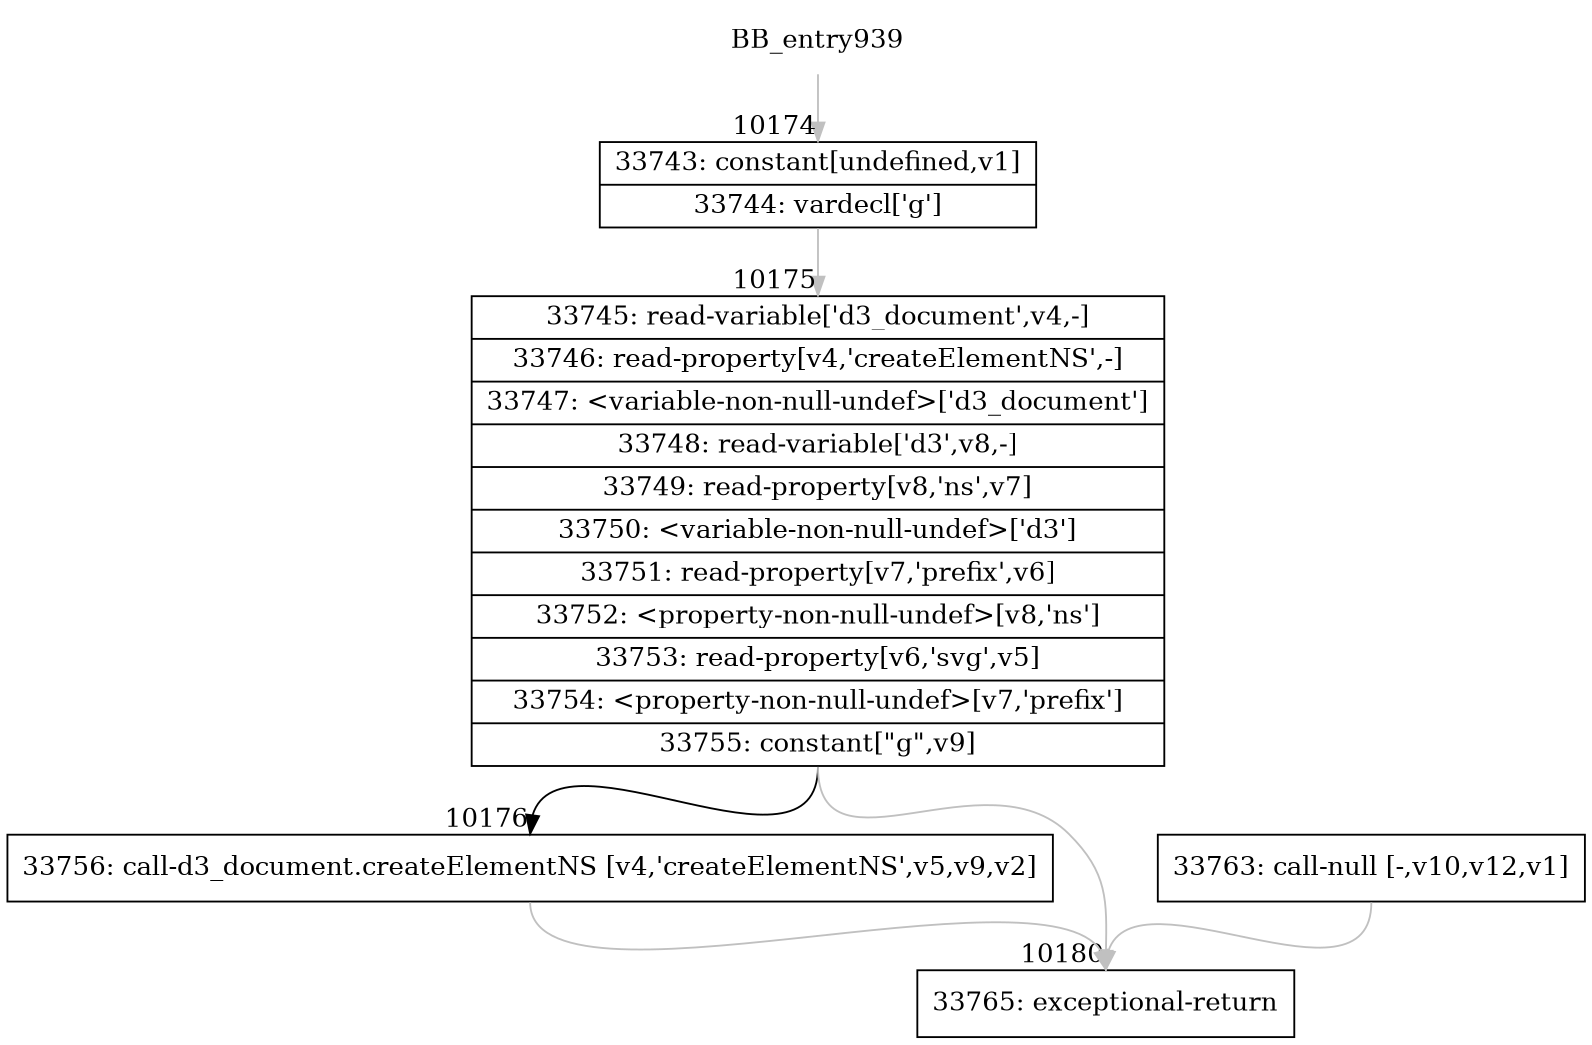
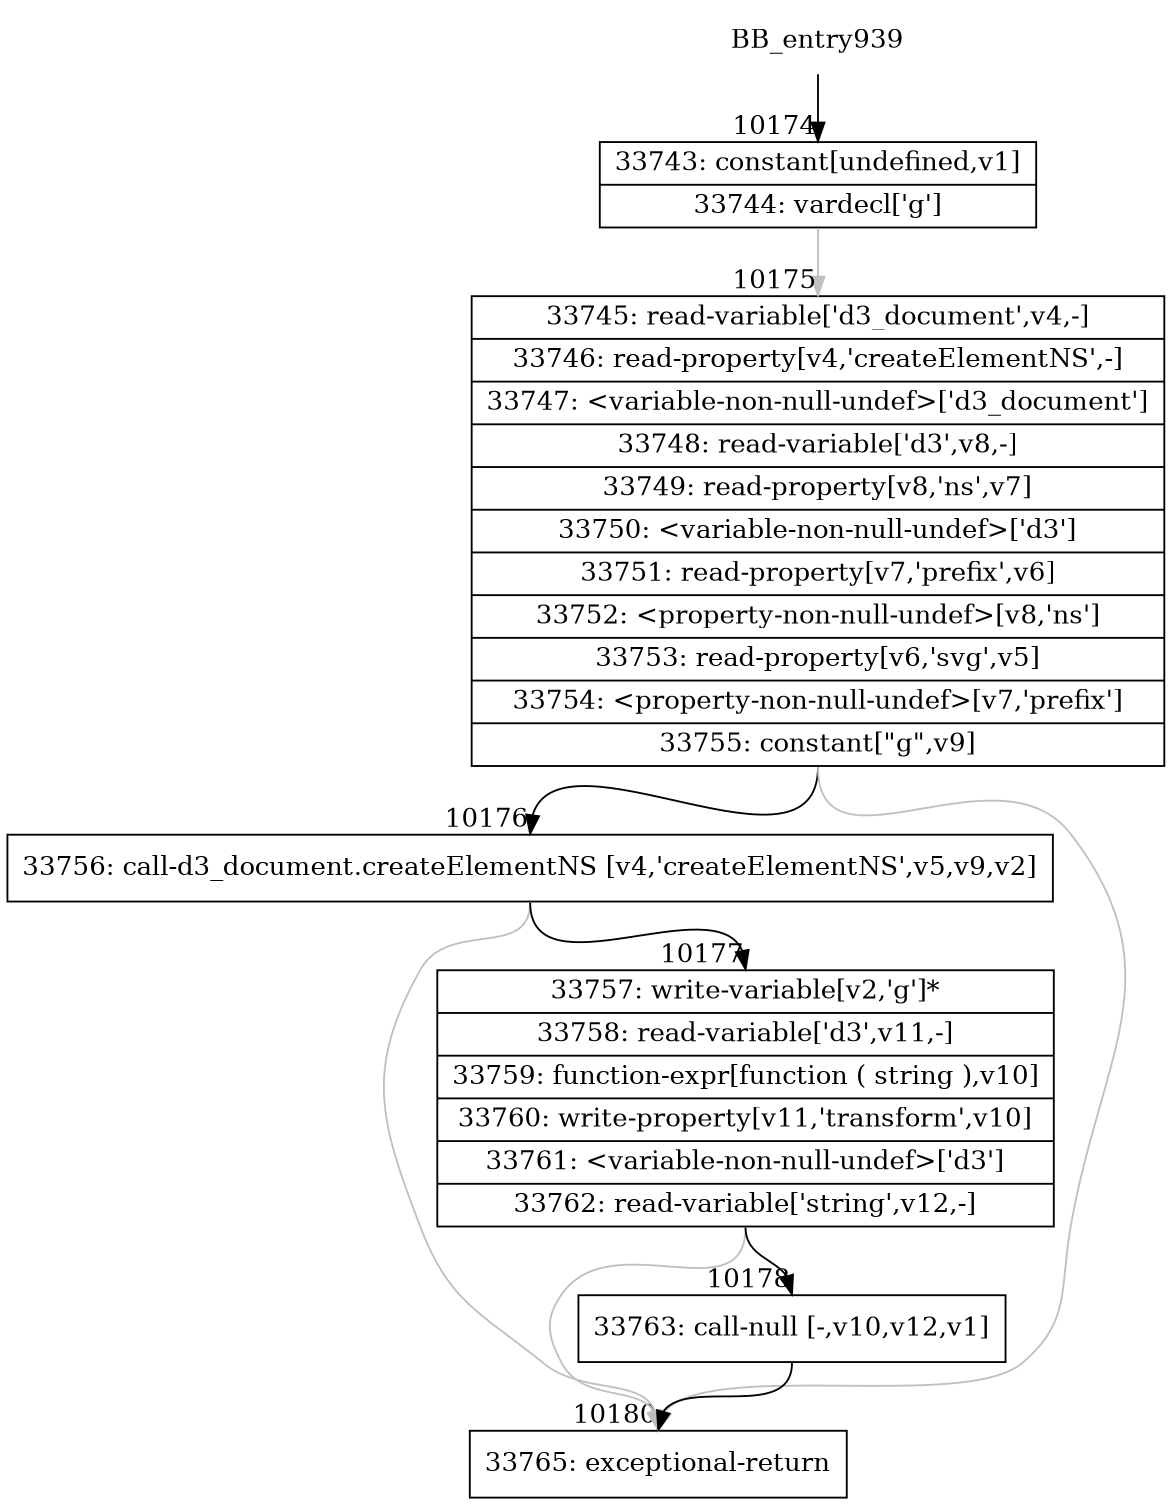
edge "BB_entry939" -> "33743: constant[undefined,v1]": color gray -> black
edge "33763: call-null [-,v10,v12,v1]" -> "33765: exceptional-return": color gray -> black
node "33757: write-variable[v2,'g']*": added
